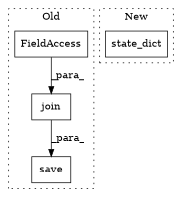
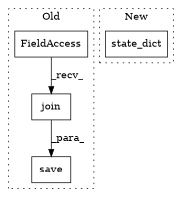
edge "FieldAccess" -> "join": label "_para_" -> "_recv_"
